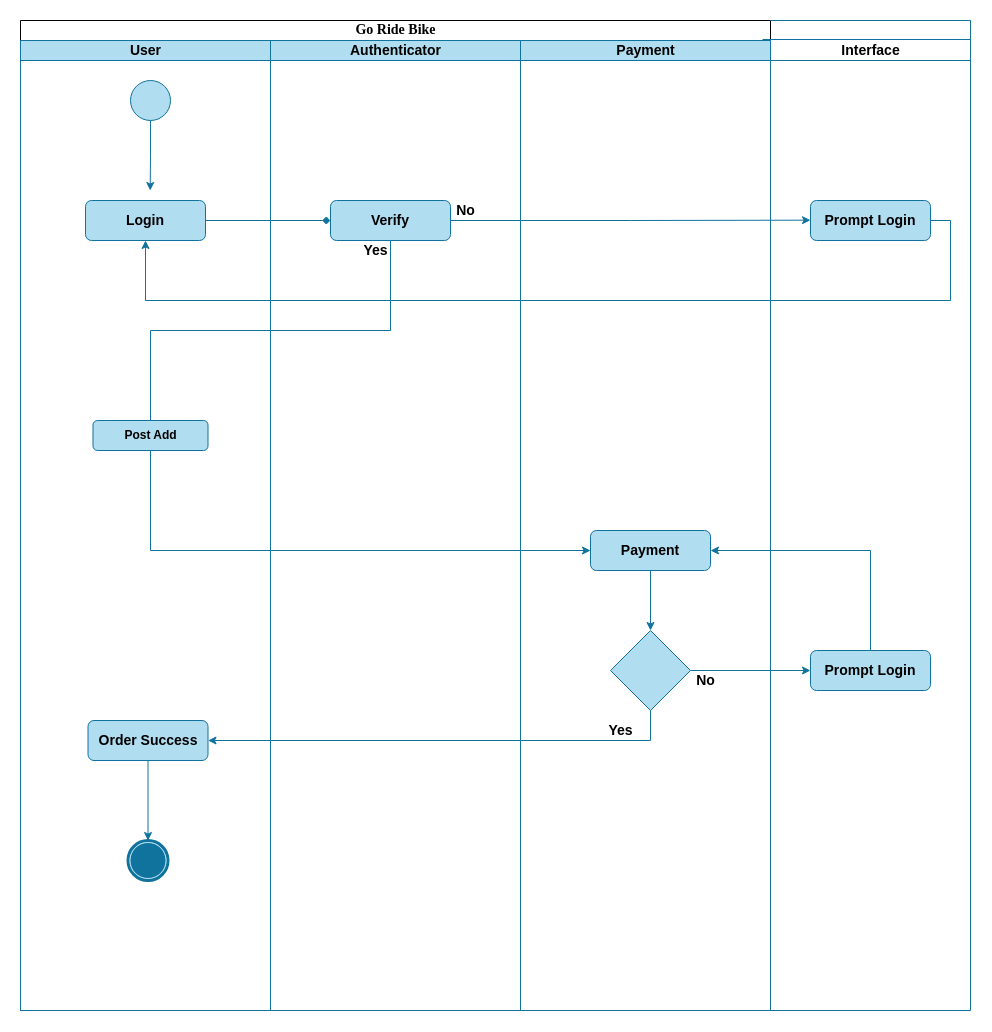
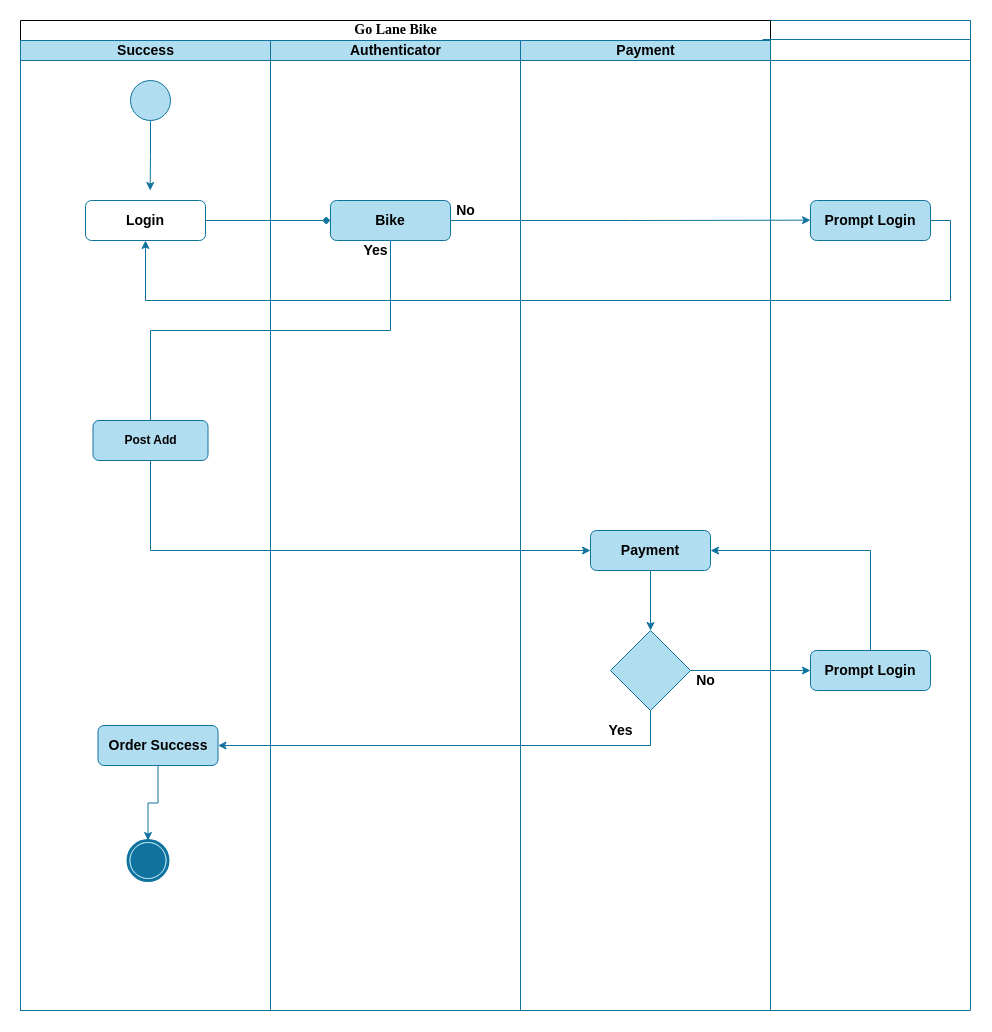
node "Go Ride Bike": label "Go Ride Bike" -> "Go Lane Bike"
node "User": label "User" -> "Success"
node "Interface": removed
node "Login": fillcolor #b1ddf0 -> #ffffff
node "Verify": label "Verify" -> "Bike"
node "Post Add": size 115x30 -> 115x40
node "Order Success": moved (148, 741) -> (158, 746)
